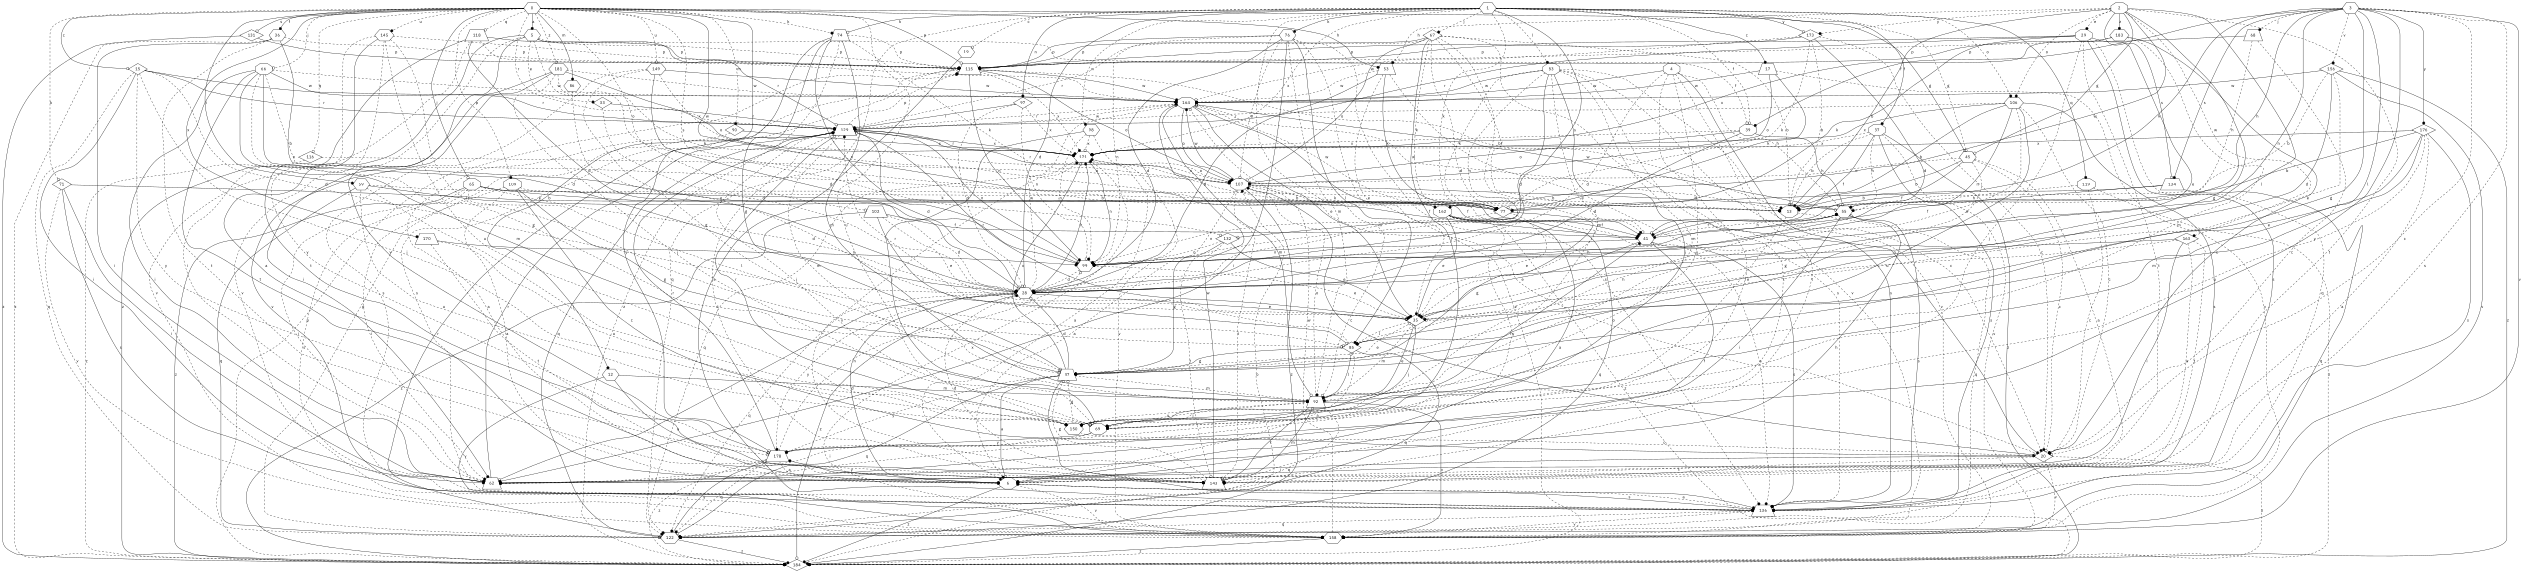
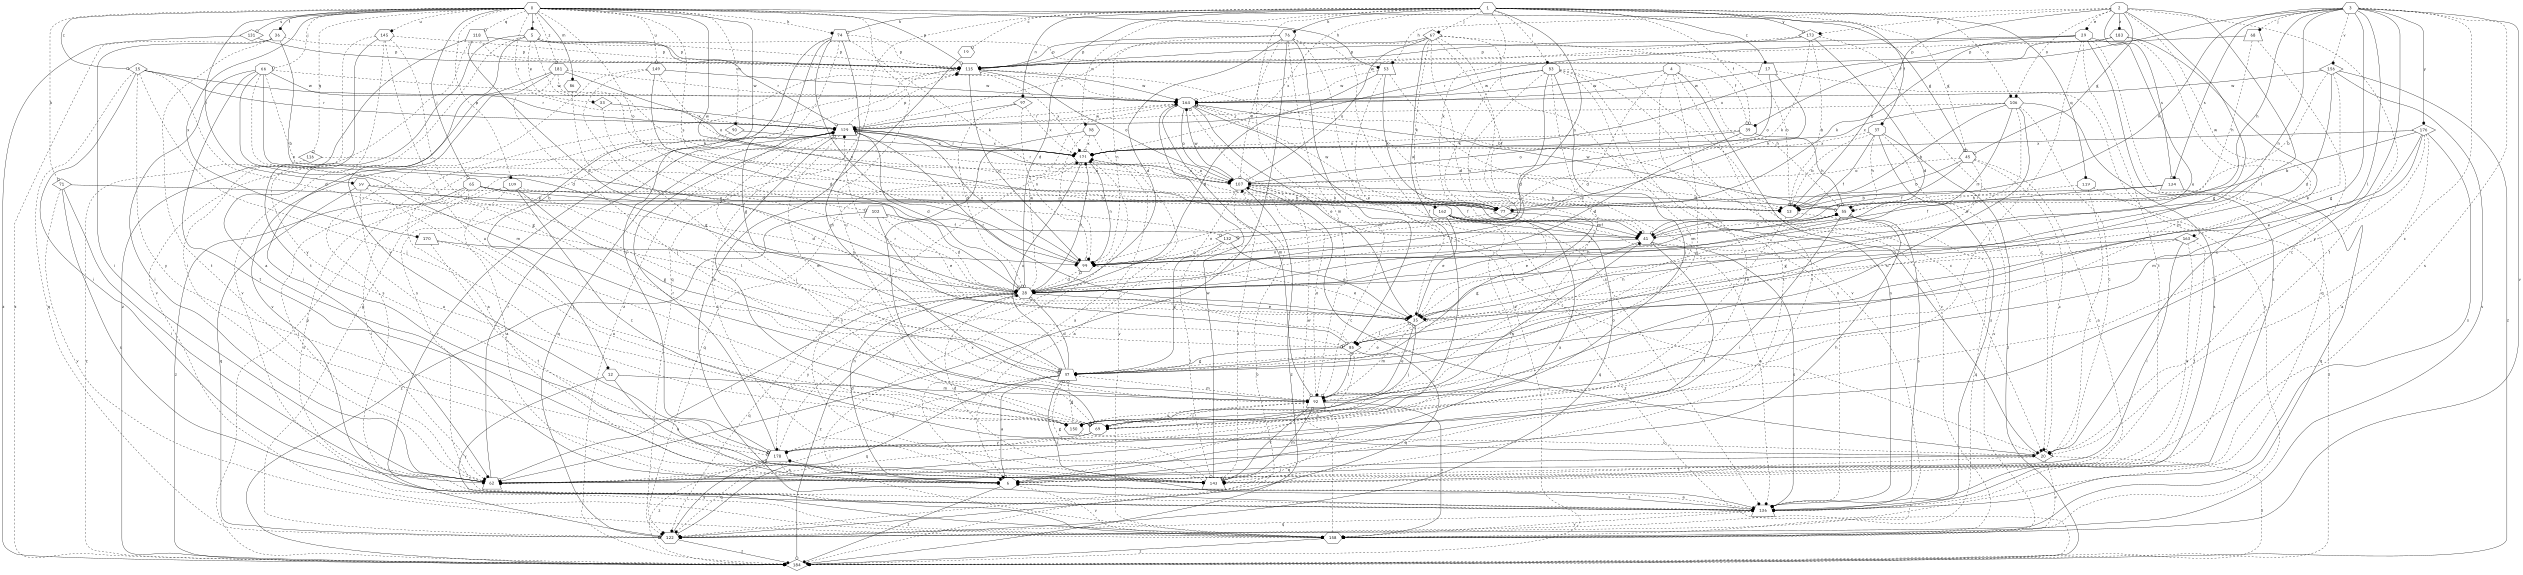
edge "2" -> "162": removed, label "w"
